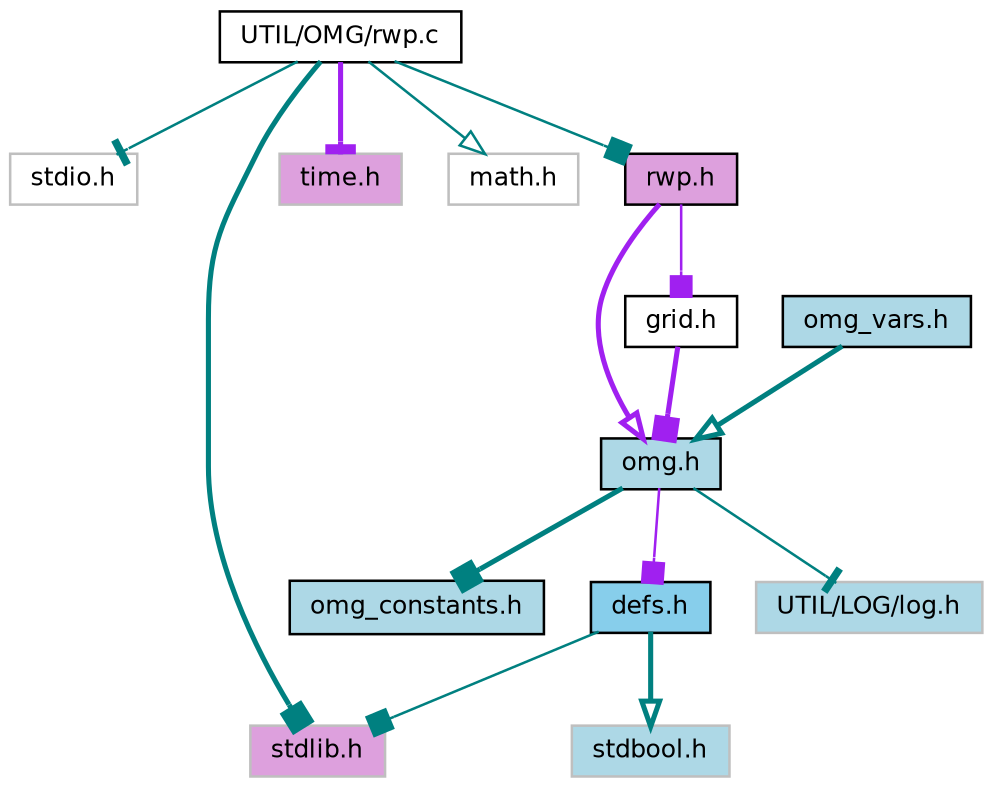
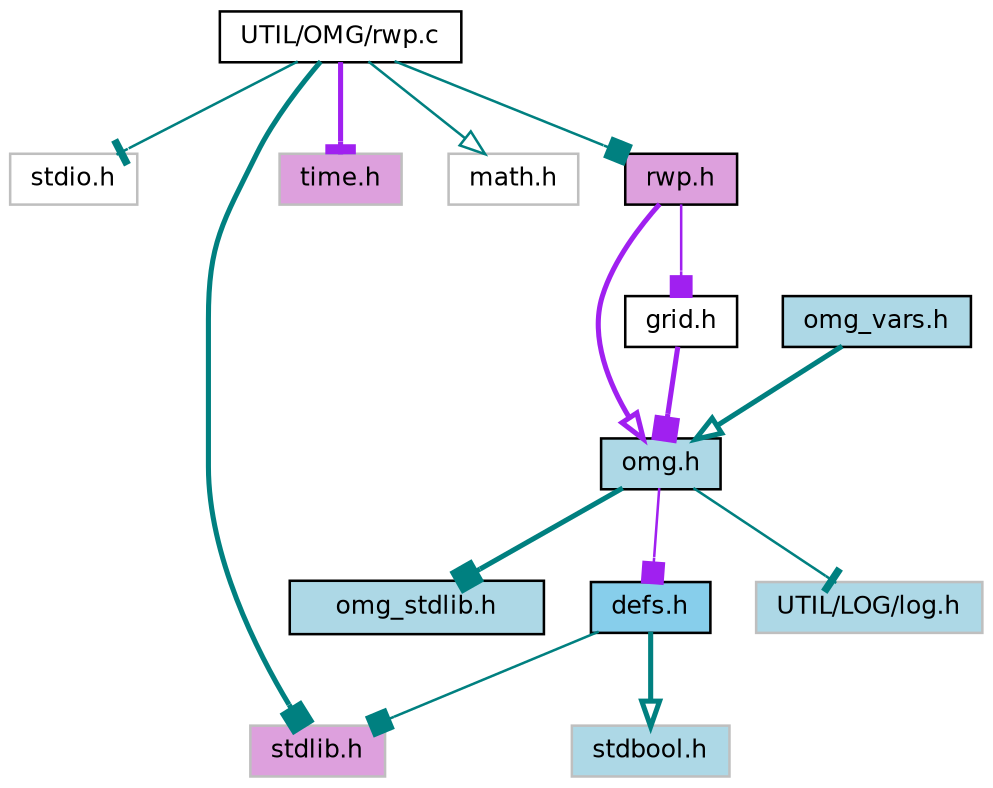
node "omg_constants.h": label "omg_constants.h" -> "omg_stdlib.h"
